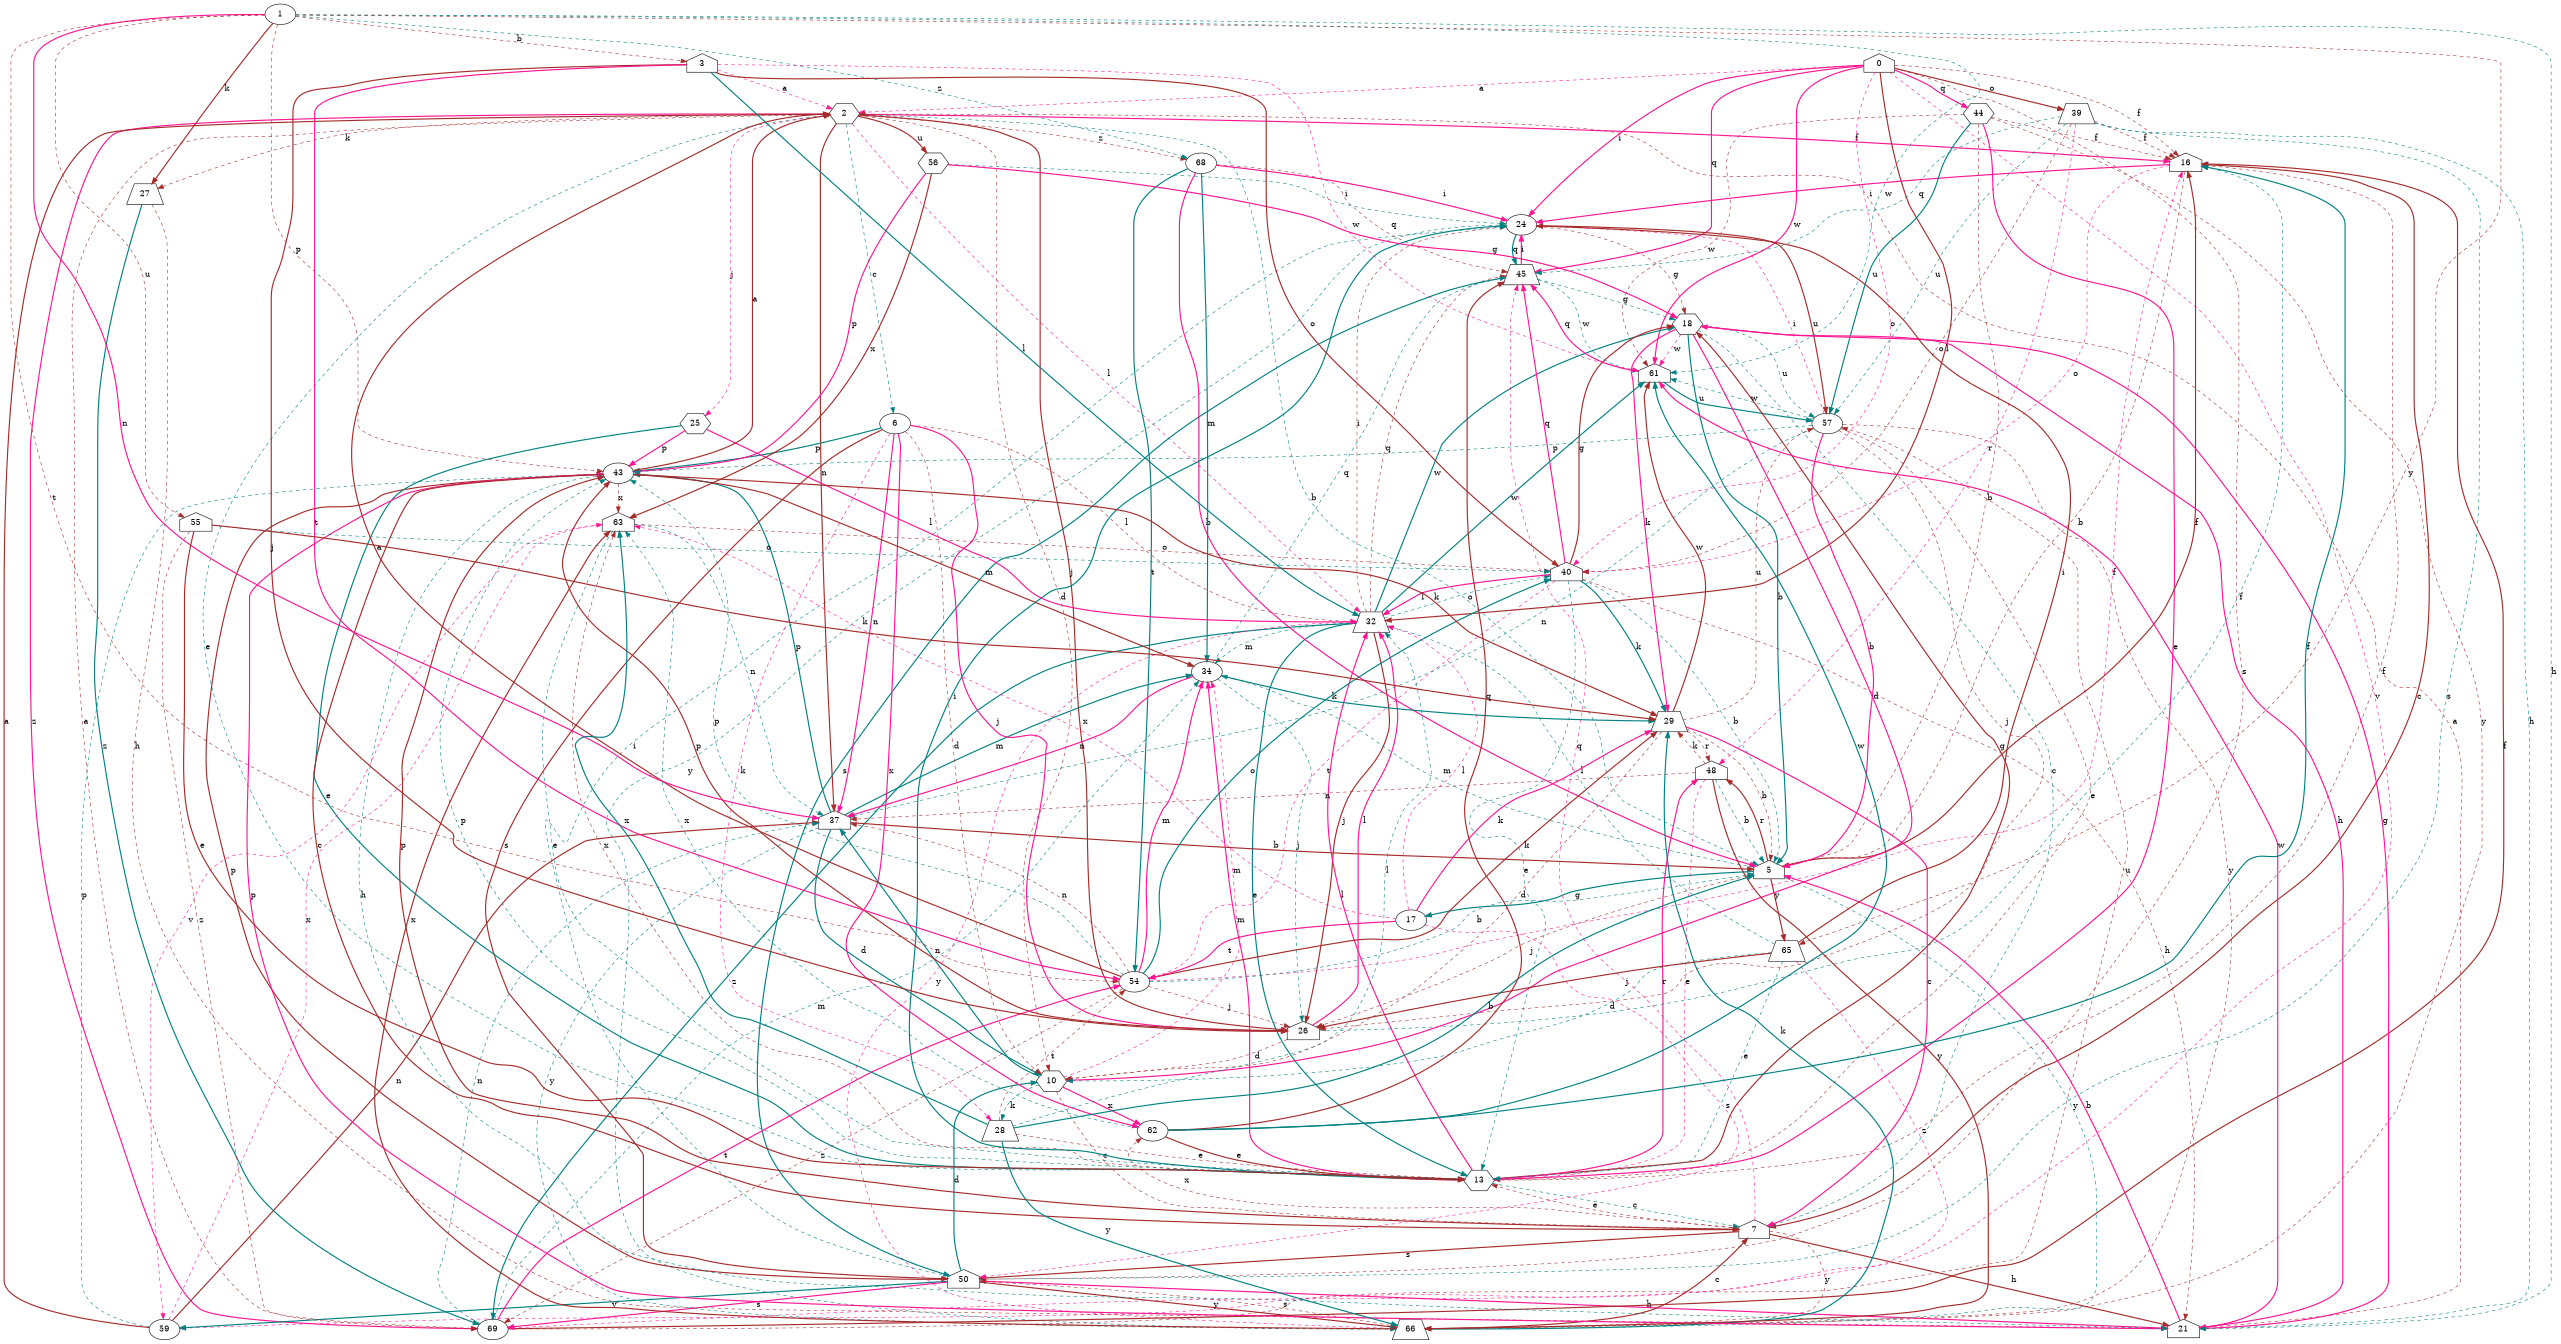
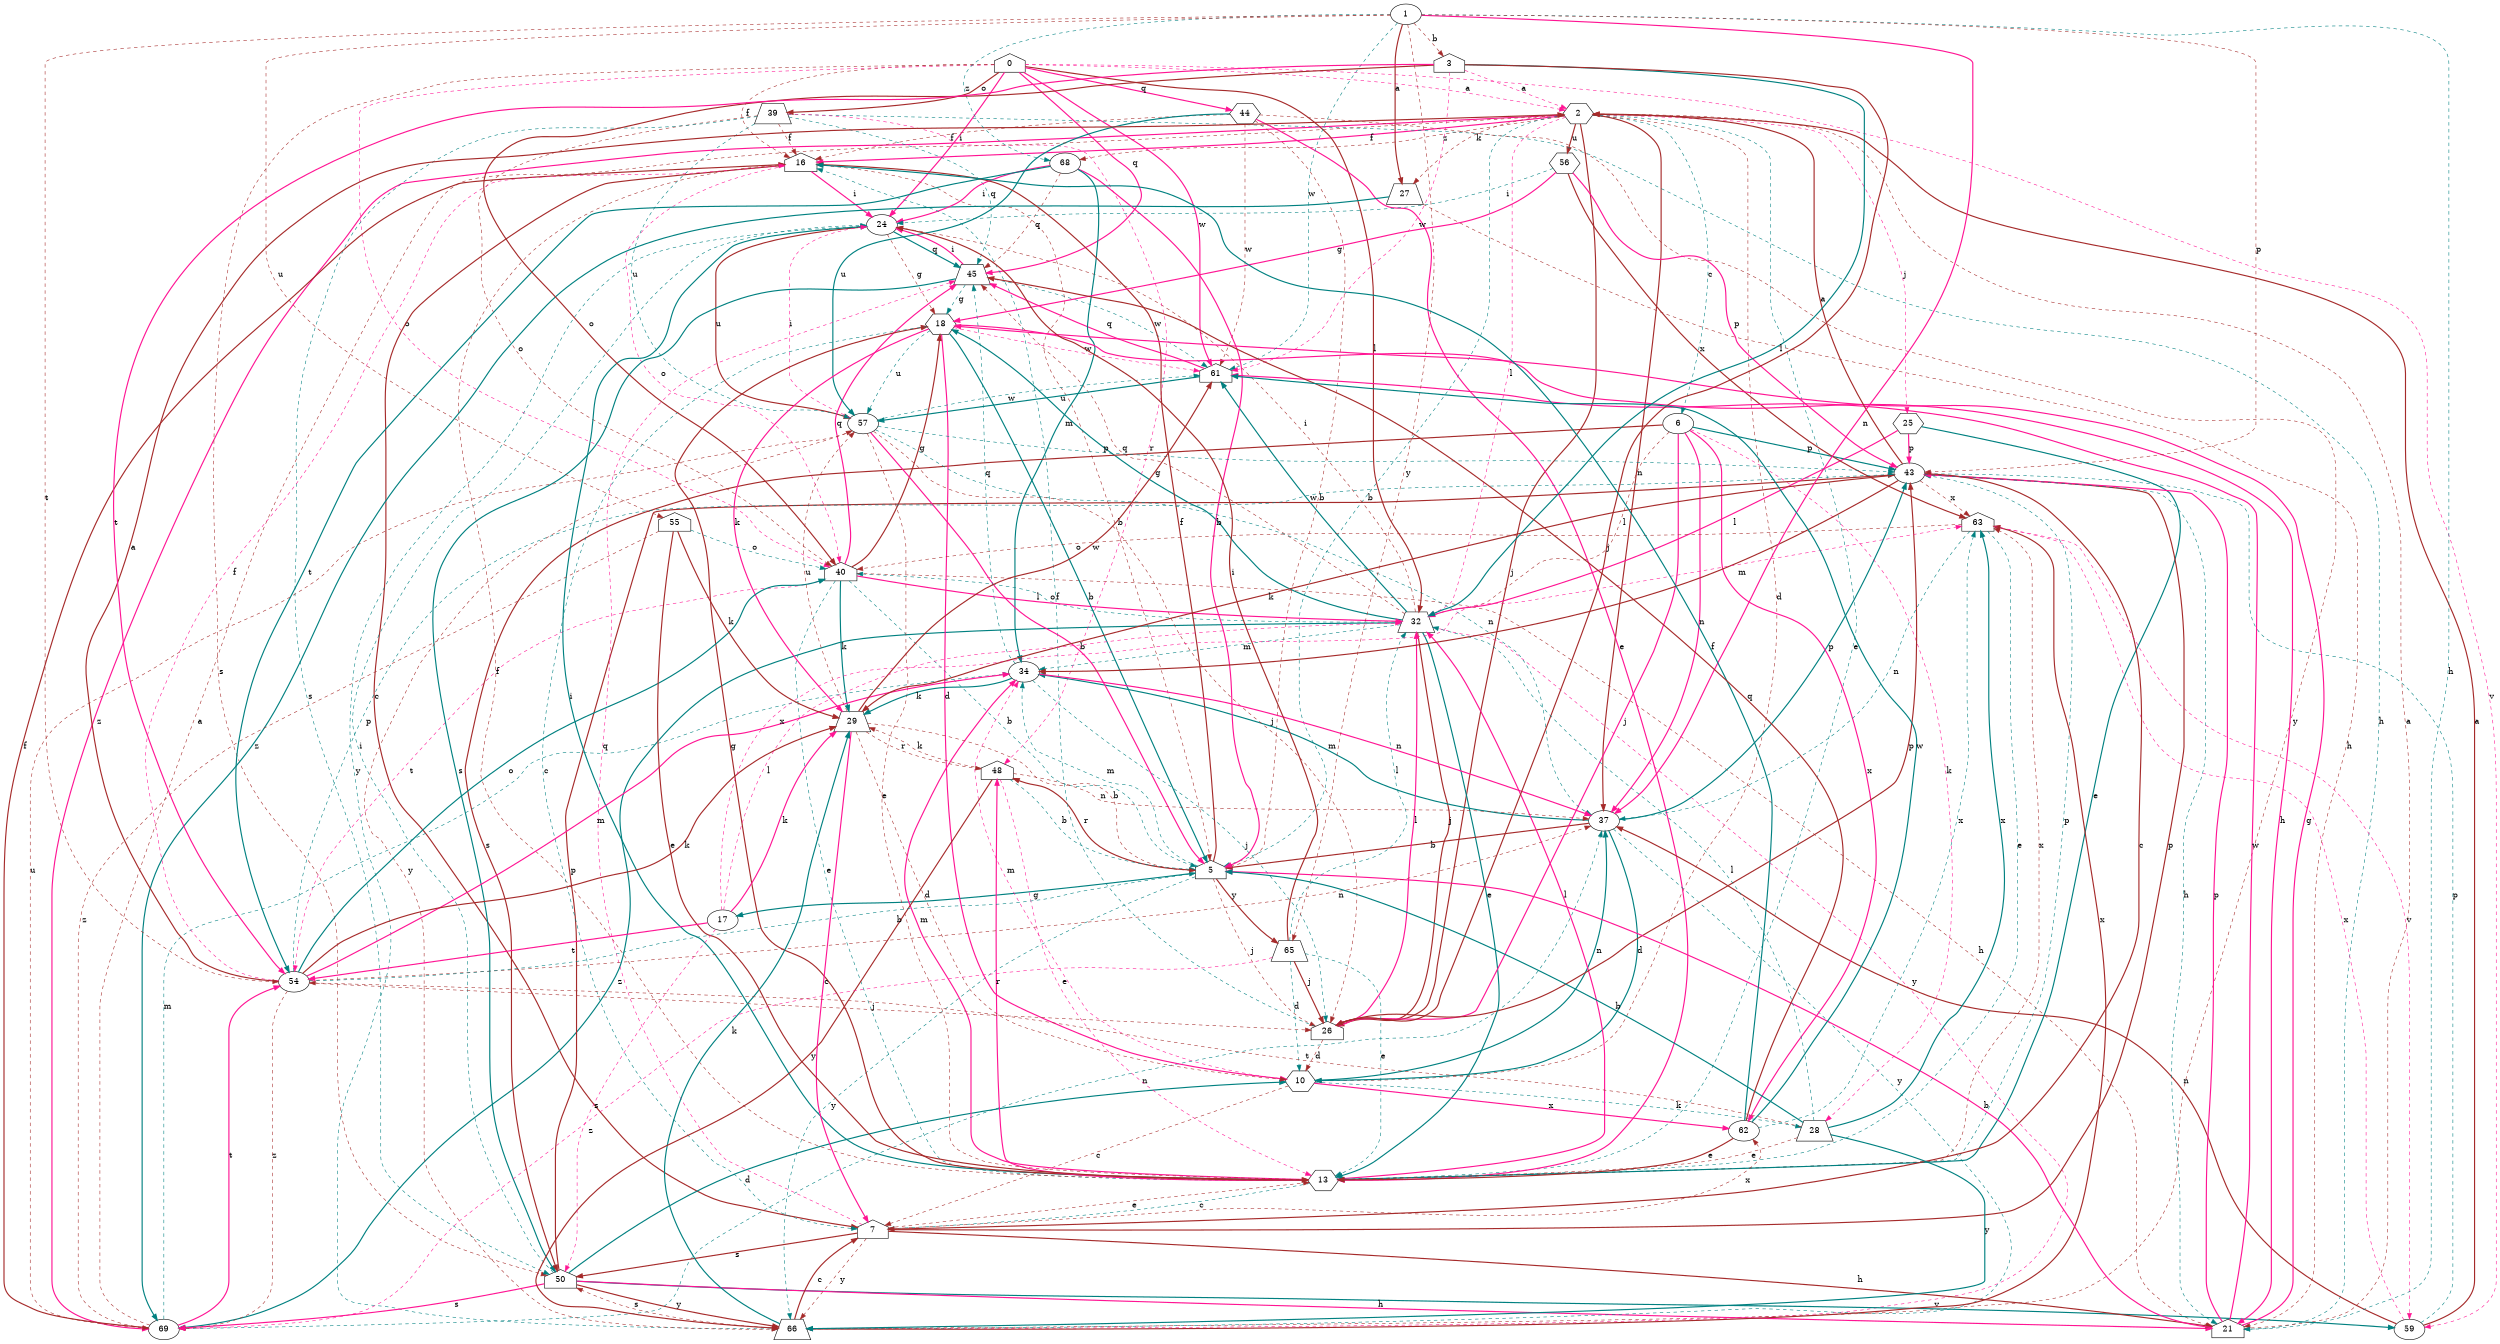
edge "1" -> "27": label "k" -> "a"
edge "32" -> "18": label "w" -> "g"
edge "6" -> "10": removed, label "d"
node "37": shape house -> ellipse
